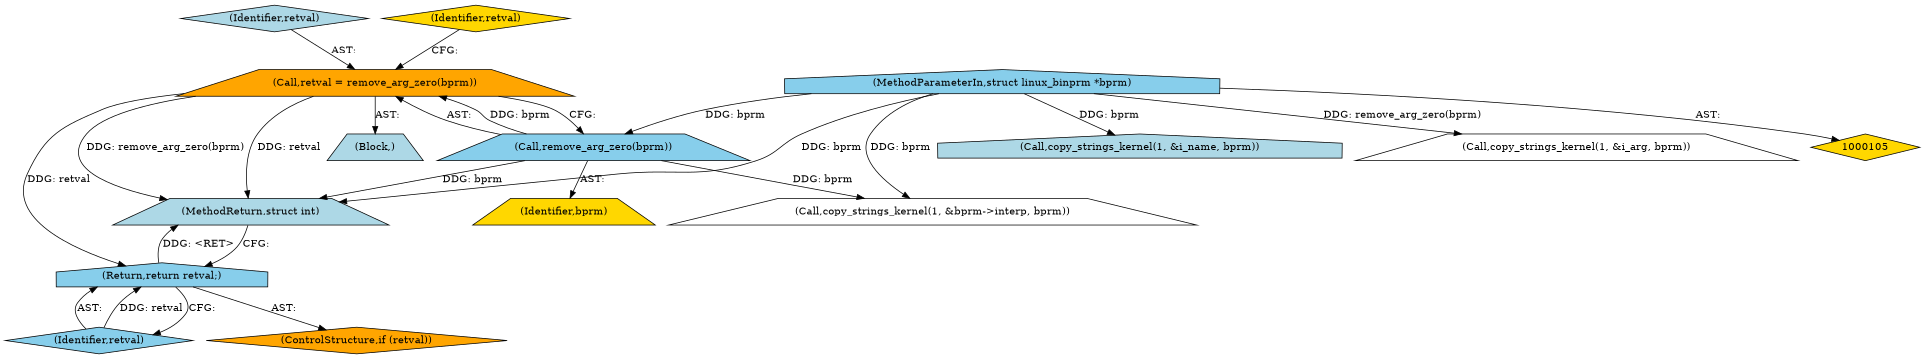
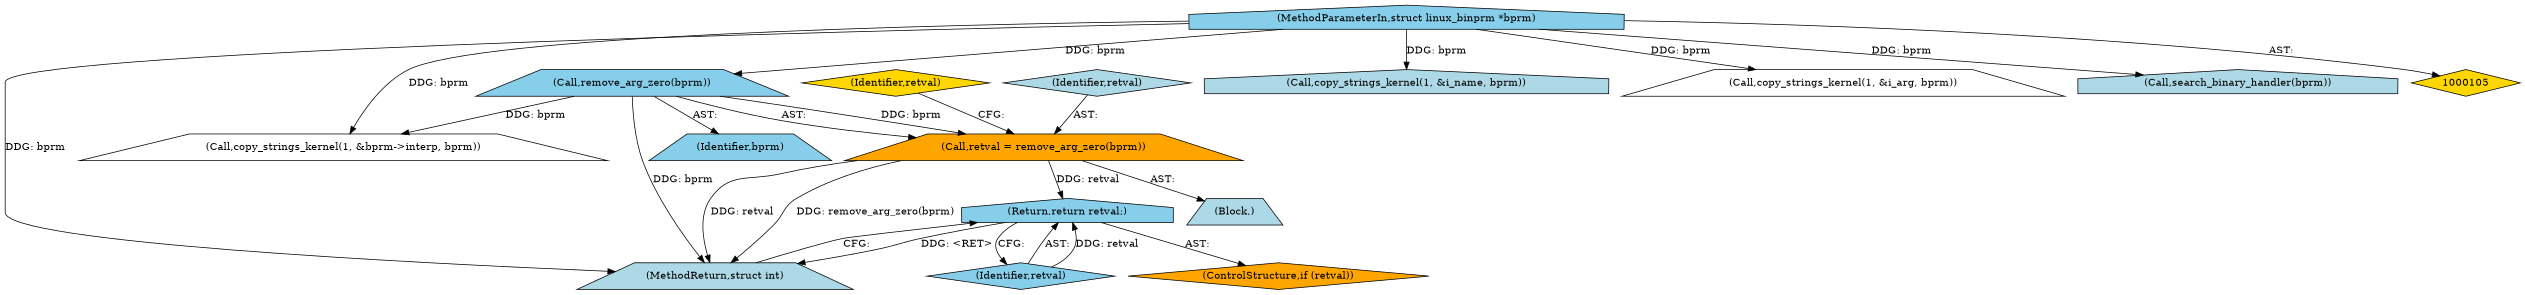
node "(Call,search_binary_handler(bprm))": added
edge "(Call,retval = remove_arg_zero(bprm))" -> "(Call,remove_arg_zero(bprm))": removed, label "CFG:"
edge "(MethodParameterIn,struct linux_binprm *bprm)" -> "(Call,copy_strings_kernel(1, &i_arg, bprm))": label "DDG: remove_arg_zero(bprm)" -> "DDG: bprm"
node "(Identifier,bprm)": fillcolor gold -> skyblue
